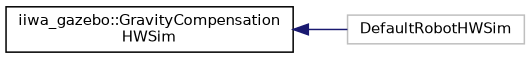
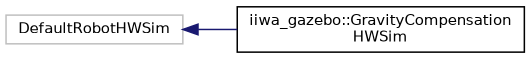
edge "DefaultRobotHWSim" -> "iiwa_gazebo::GravityCompensation HWSim": reversed
